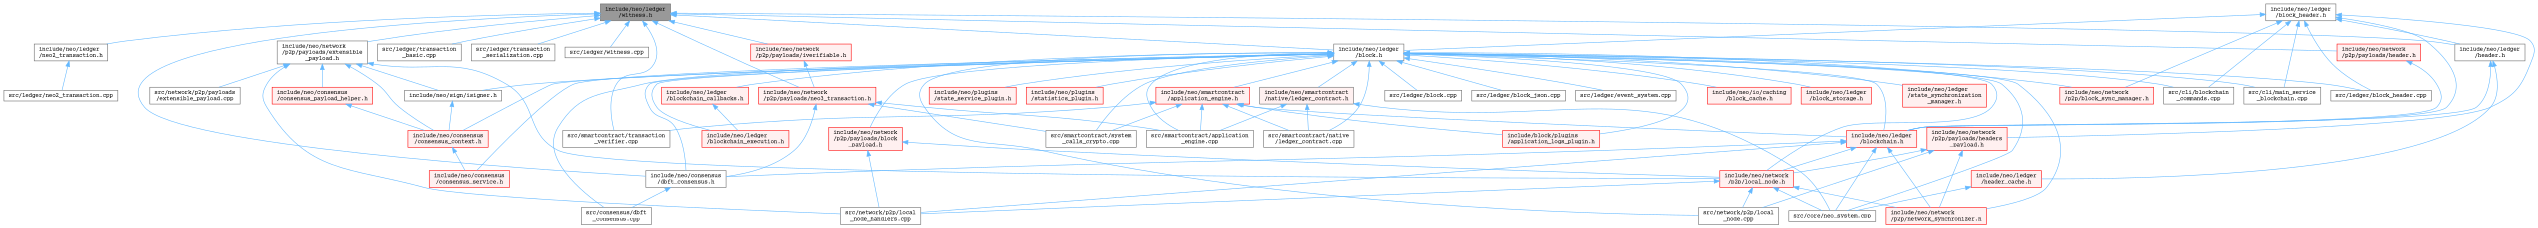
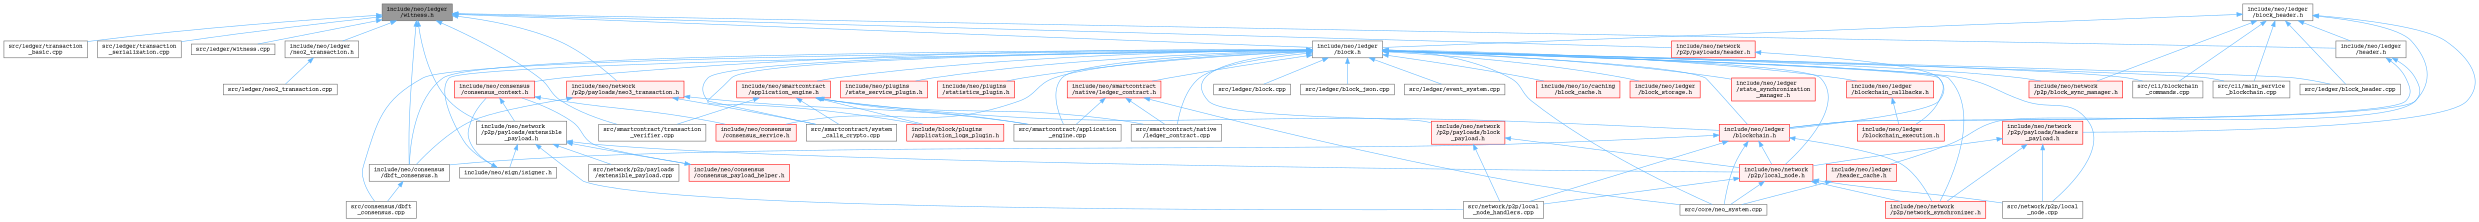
node "include/neo/network /p2p/payloads/iverifiable.h": removed
node "include/neo/smartcontract /native/ledger_contract.h": color grey40 -> red
edge "include/neo/consensus /consensus_context.h" -> "include/neo/network /p2p/payloads/extensible _payload.h": reversed
